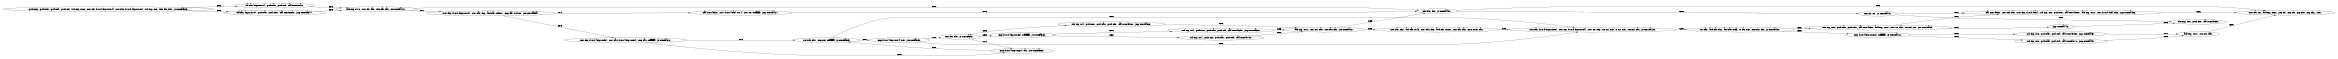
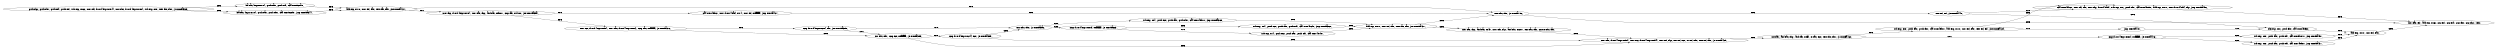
node "'test ebx, ebx', 'js 0x805a456',": label "'test ebx, ebx', 'js 0x805a456'," -> "'test ebx, ebx', 'js 0x805a756',"
edge "'ebx esp, 0xc', 'push ebx', 'call 0x8049e50'," -> "'add esp, 0x10', 'mov esi, eax',": added, label "CFG"
edge "'test ebx, ebx', 'js 0x805a3ac'," -> "'cmp dword [esp+0x20], eax', 'jne 0x805a389',": reversed
